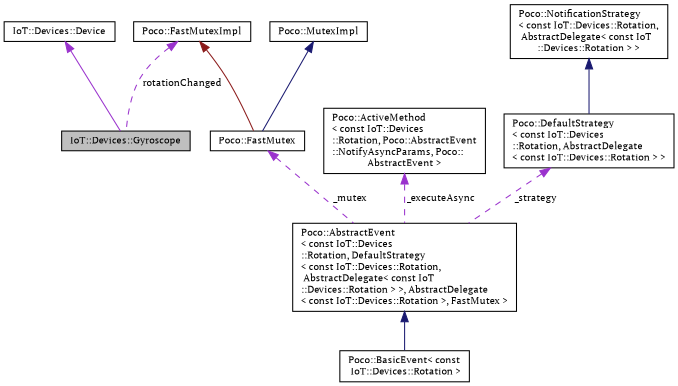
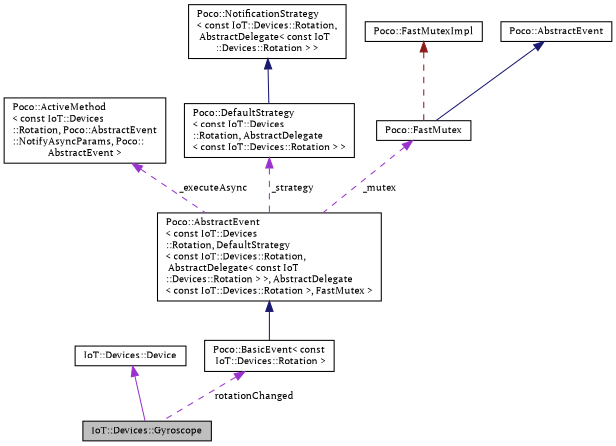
node "Poco::MutexImpl": label "Poco::MutexImpl" -> "Poco::AbstractEvent"
edge "IoT::Devices::Gyroscope" -> "Poco::FastMutexImpl": now "IoT::Devices::Gyroscope" -> "Poco::BasicEvent< const IoT::Devices::Rotation >"
edge "Poco::FastMutex" -> "Poco::FastMutexImpl": style solid -> dashed
